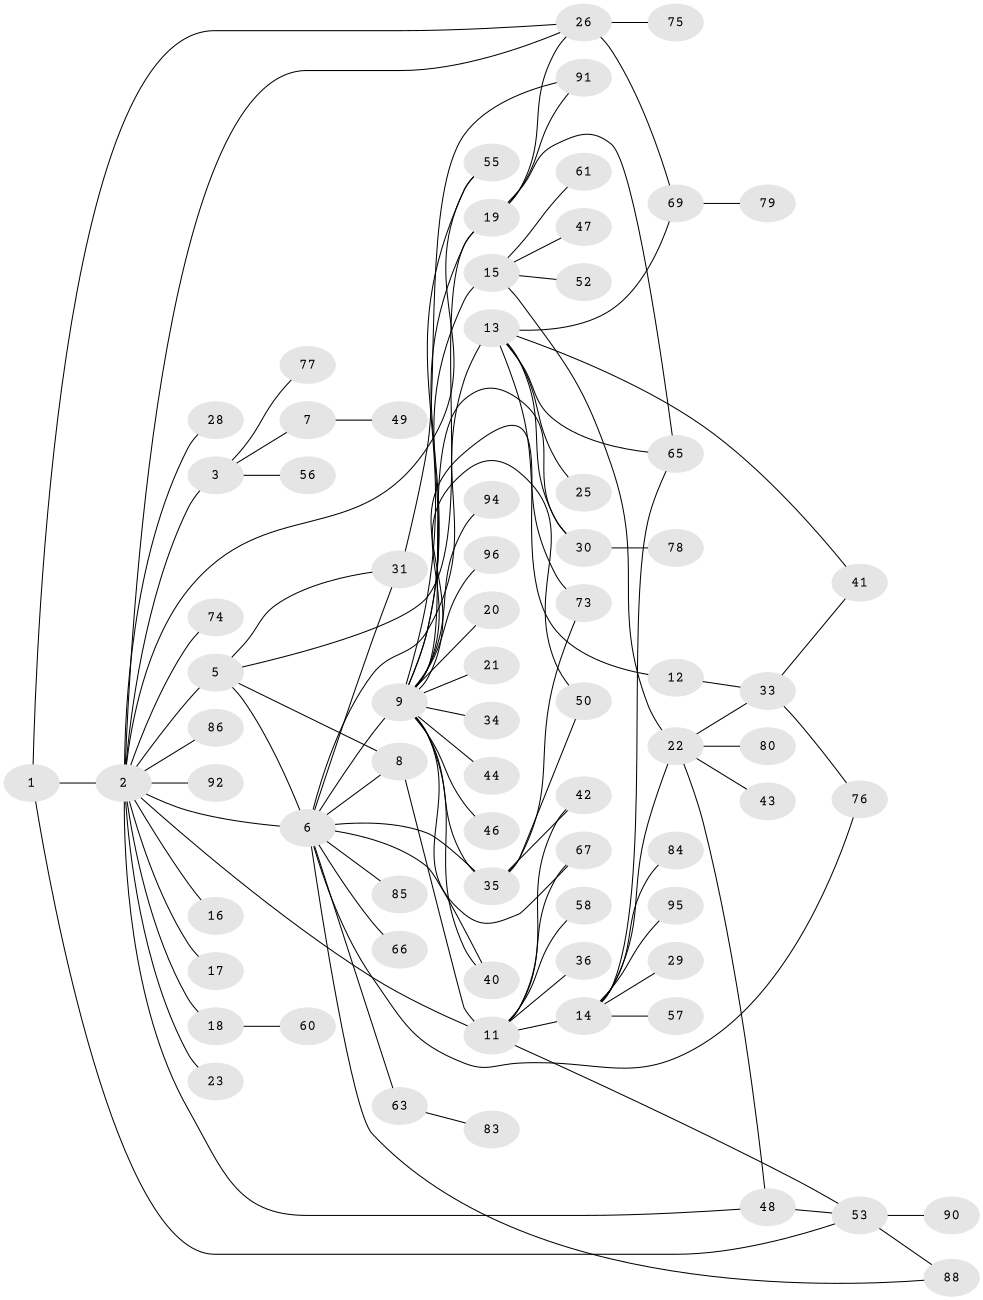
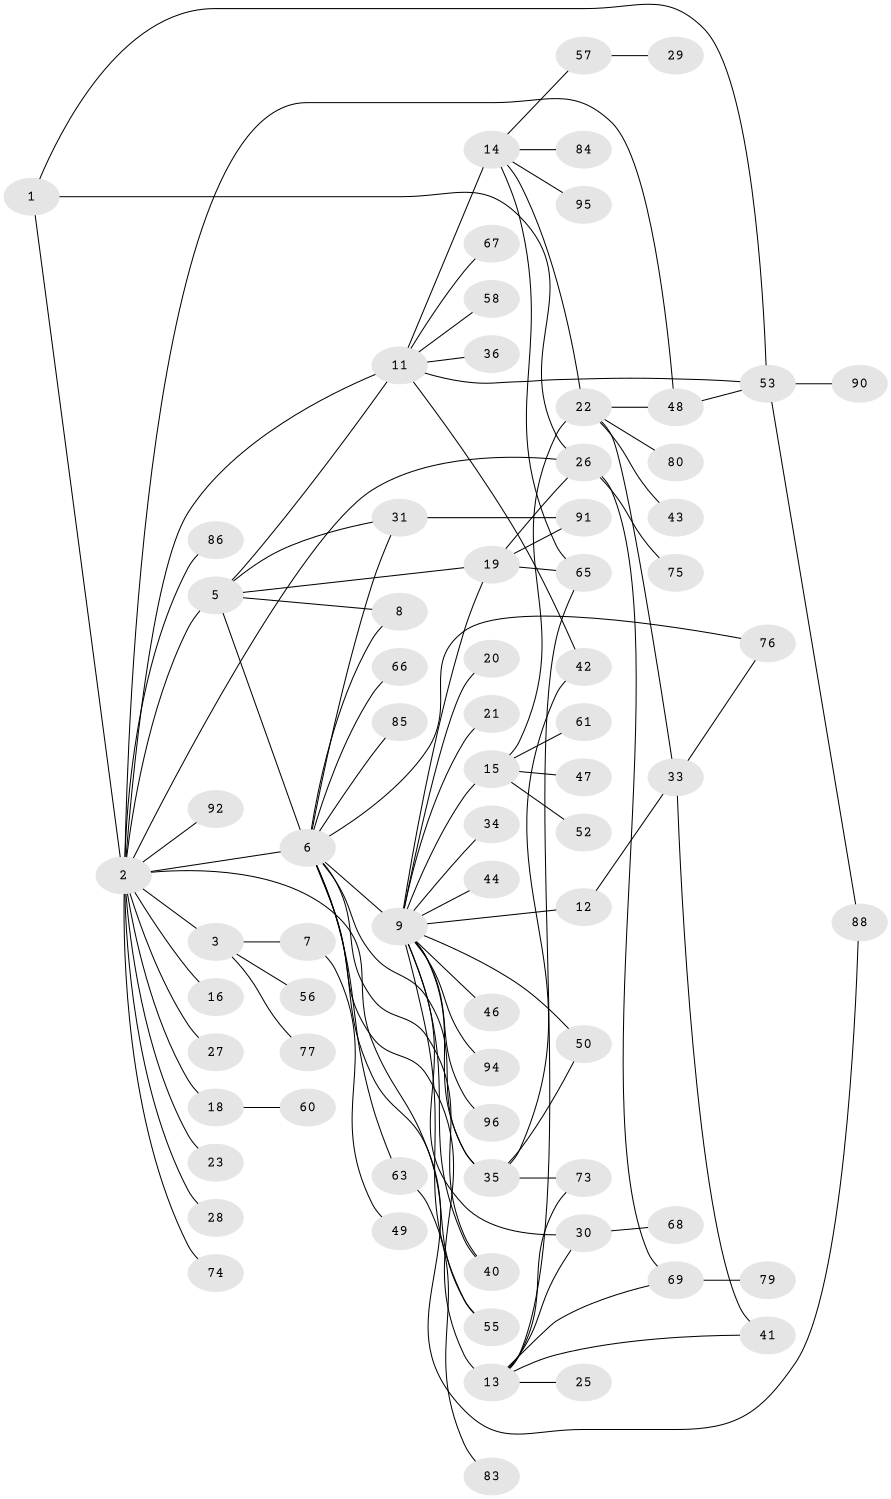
node "78": label "78" -> "68"
edge "9" -- "67": removed
edge "8" -- "11": now "5" -- "11"
node "17": label "17" -> "27"
edge "29" -- "14": now "29" -- "57"
